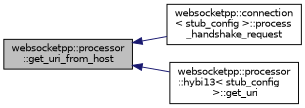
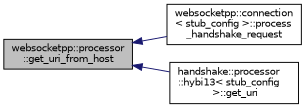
node "websocketpp::processor ::hybi13< stub_config >::get_uri": label "websocketpp::processor ::hybi13< stub_config >::get_uri" -> "handshake::processor ::hybi13< stub_config >::get_uri"
